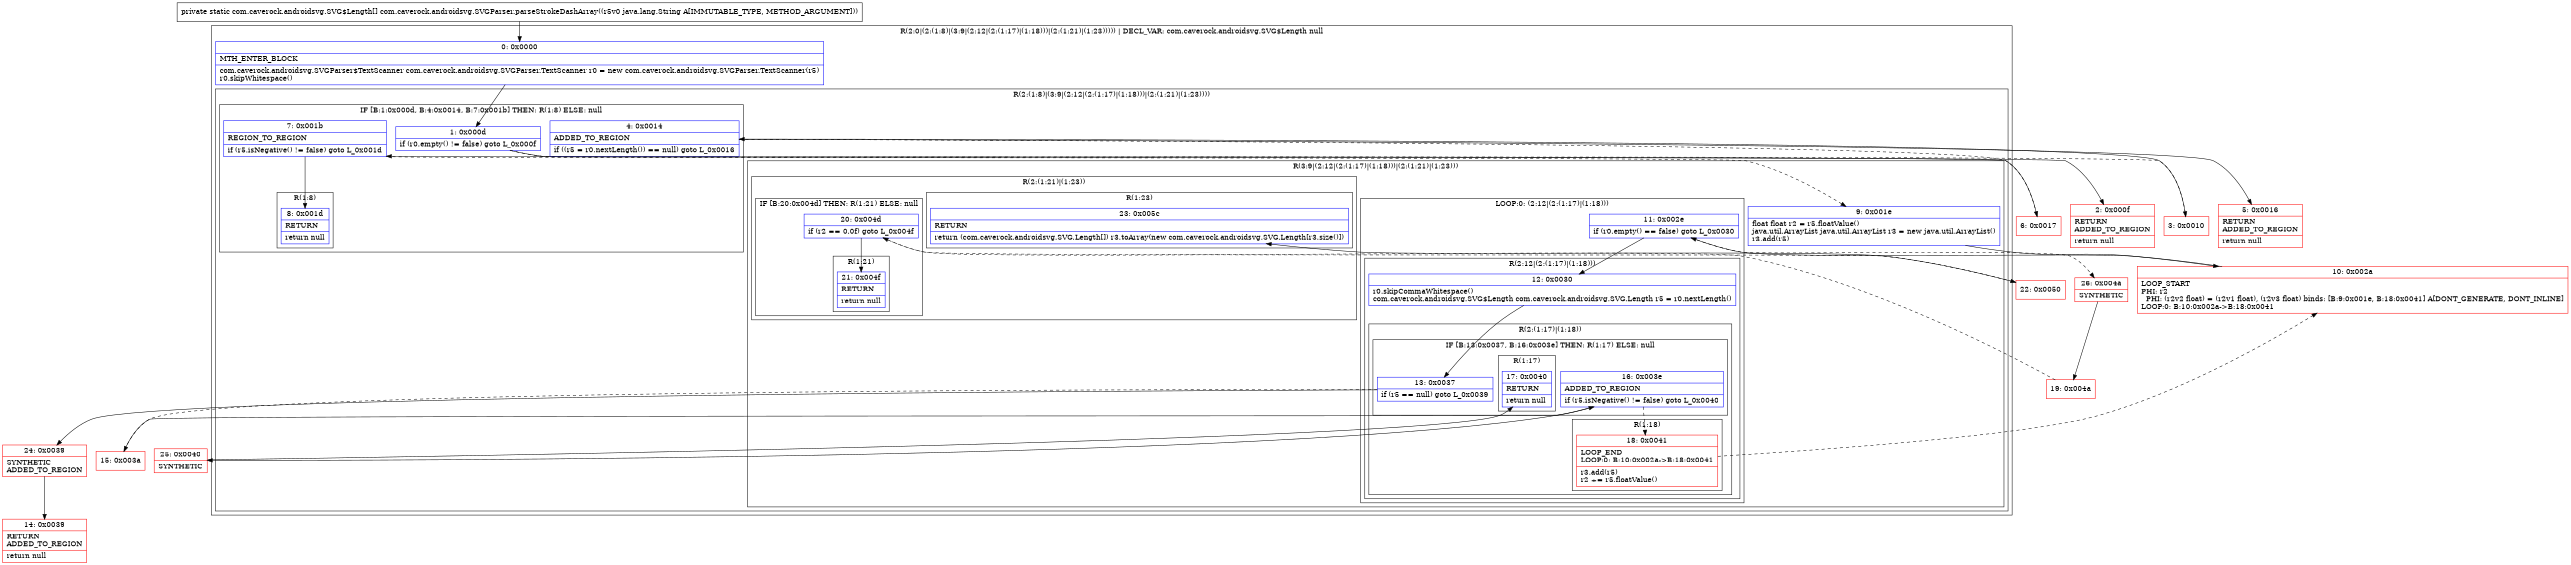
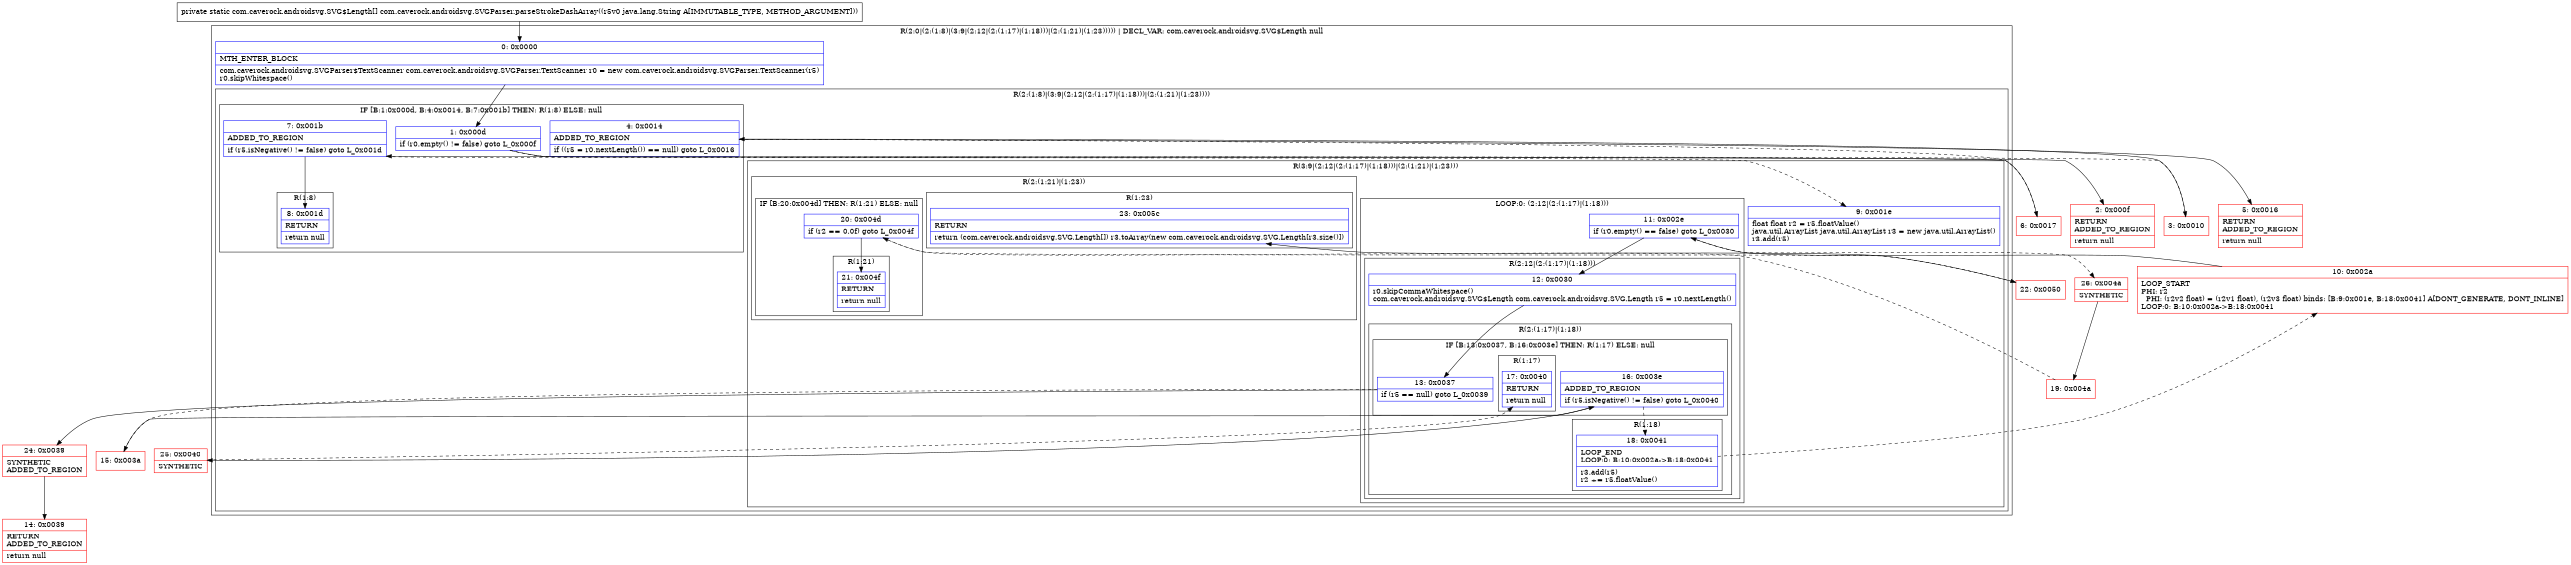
node "7: 0x001b": text "REGION_TO_REGION" -> "ADDED_TO_REGION"
edge "9: 0x001e" -> "10: 0x002a": removed
edge "25: 0x0040" -> "17: 0x0040": style solid -> dashed
node "18: 0x0041": color red -> blue
